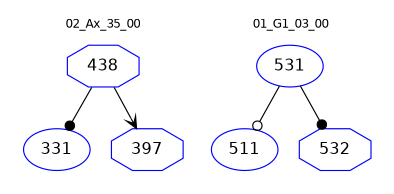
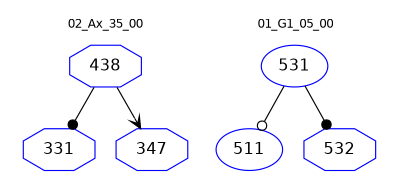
cluster "01_G1_03_00": label "01_G1_03_00" -> "01_G1_05_00"
node "331": shape ellipse -> octagon
node "397": label "397" -> "347"
